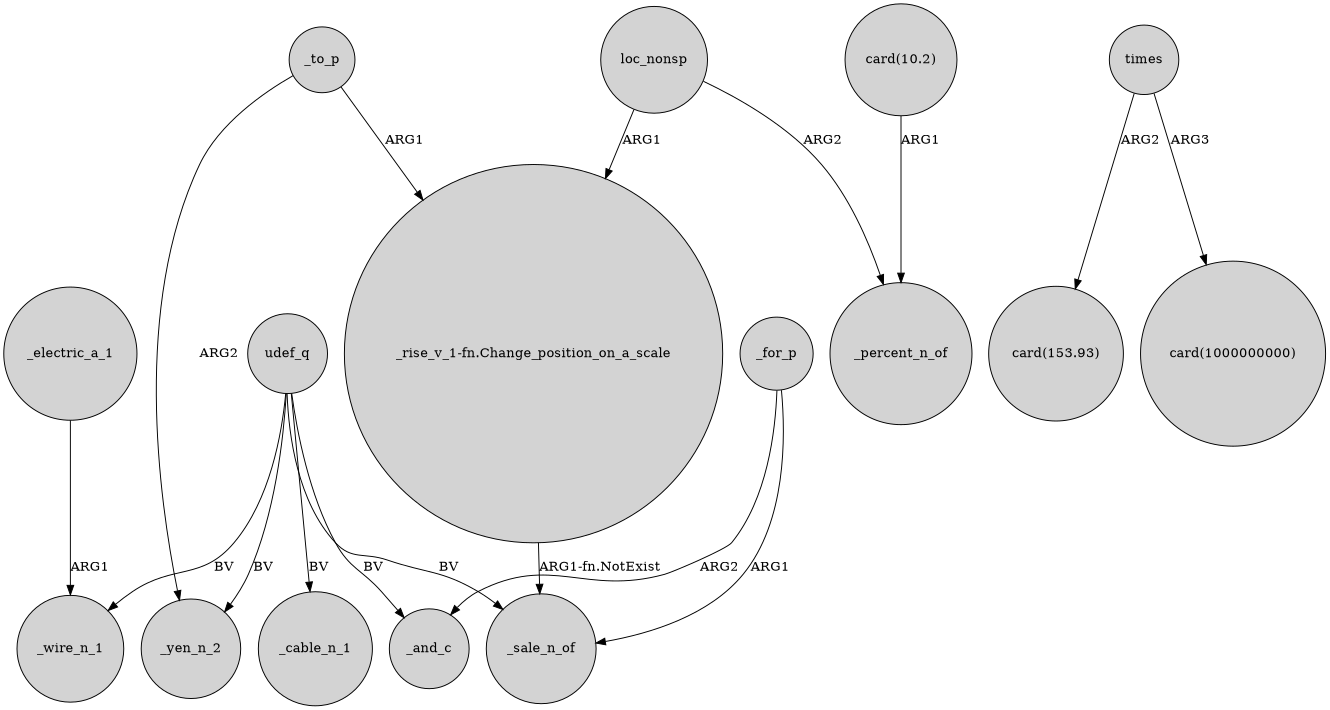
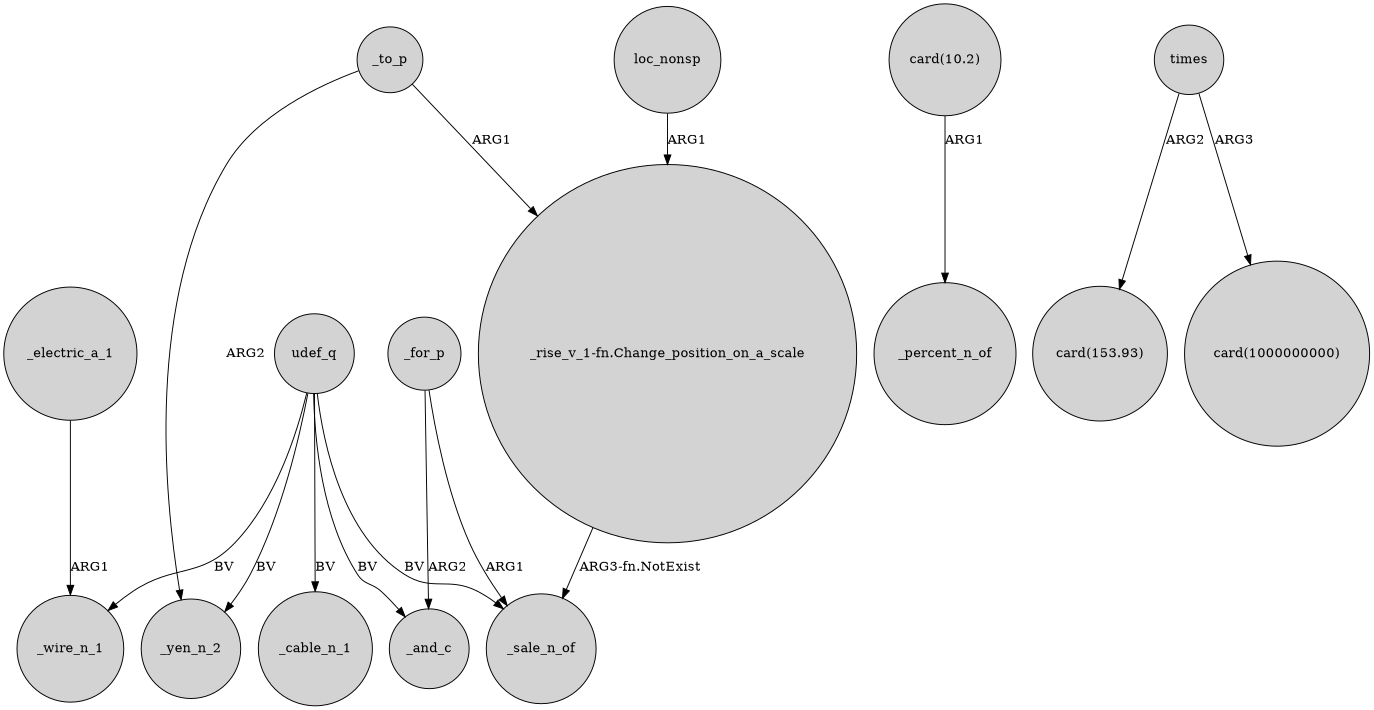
edge "loc_nonsp" -> "_percent_n_of": removed, label "ARG2"
edge "_rise_v_1-fn.Change_position_on_a_scale" -> "_sale_n_of": label "ARG1-fn.NotExist" -> "ARG3-fn.NotExist"
